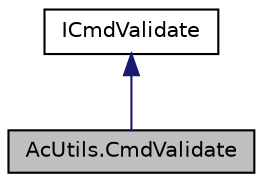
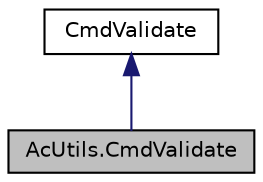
node "ICmdValidate": label "ICmdValidate" -> "CmdValidate"
